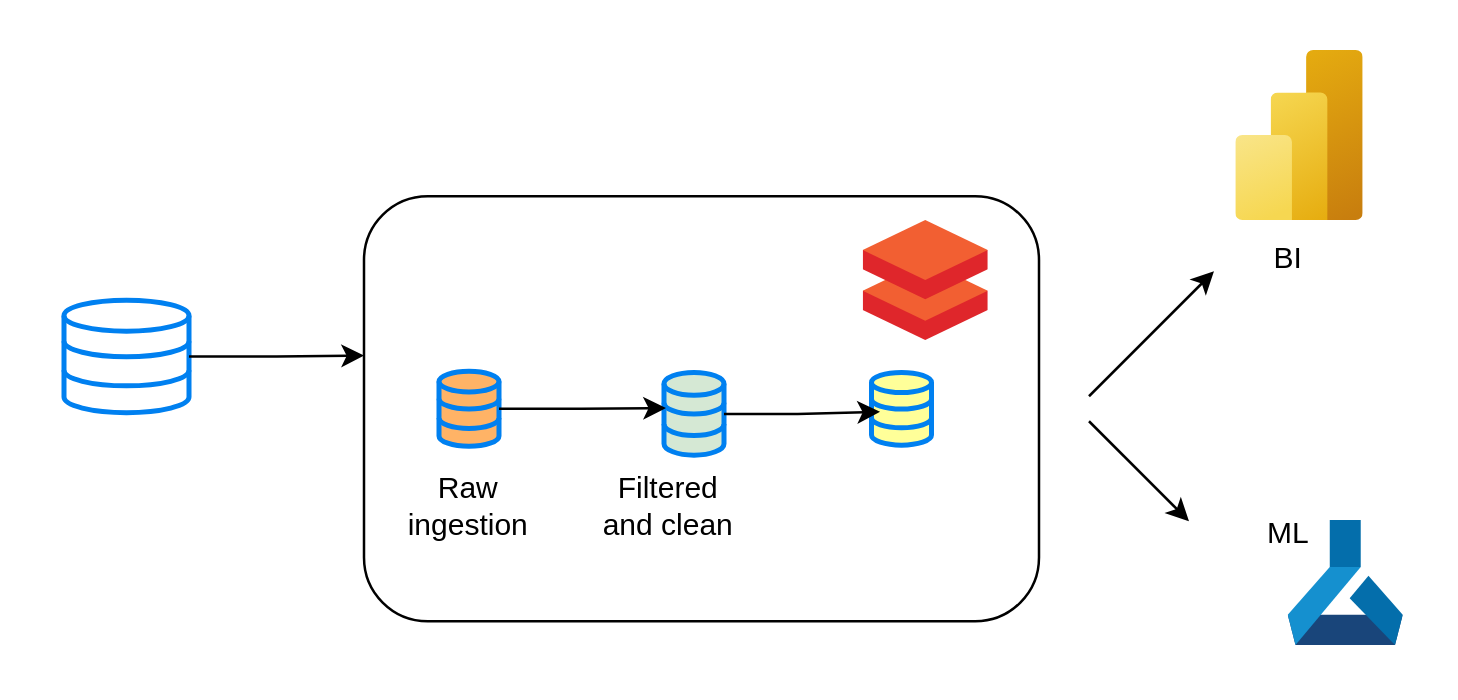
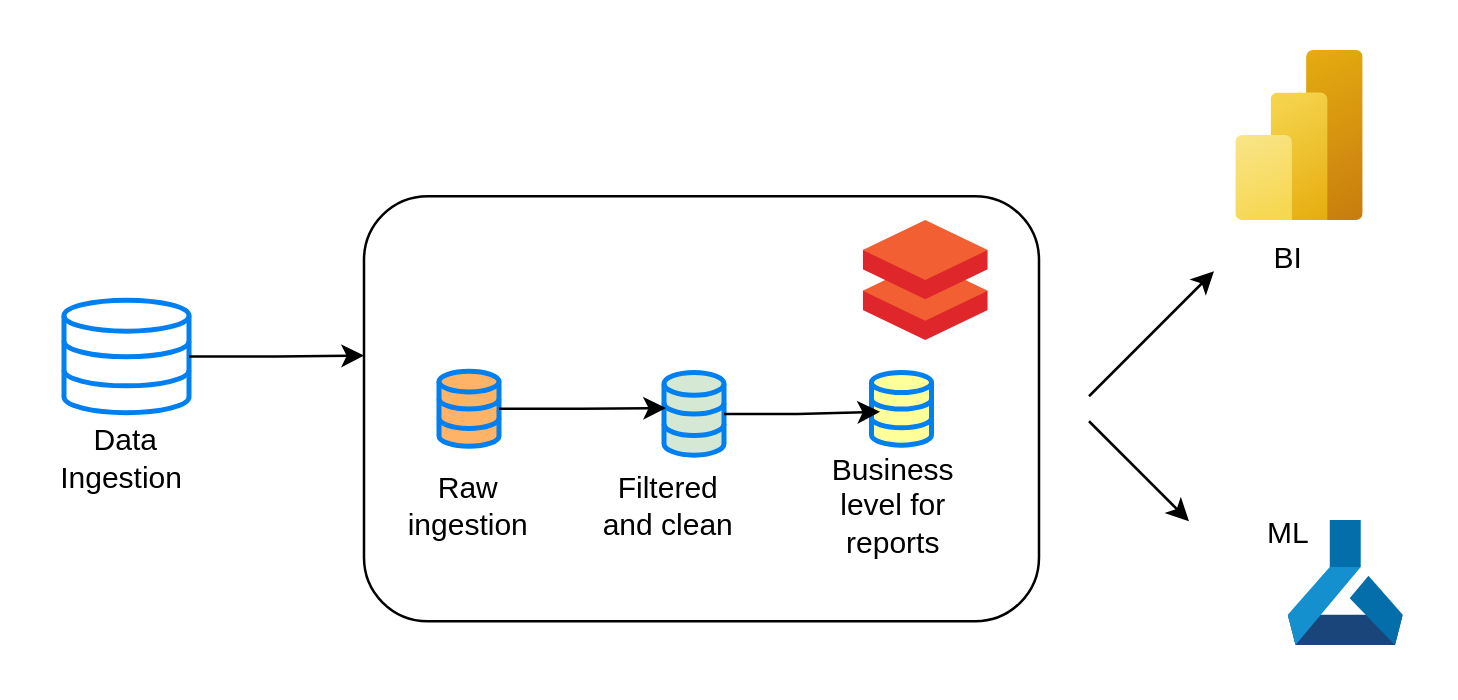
node "Data Ingestion": added
node "Business level for reports": added
